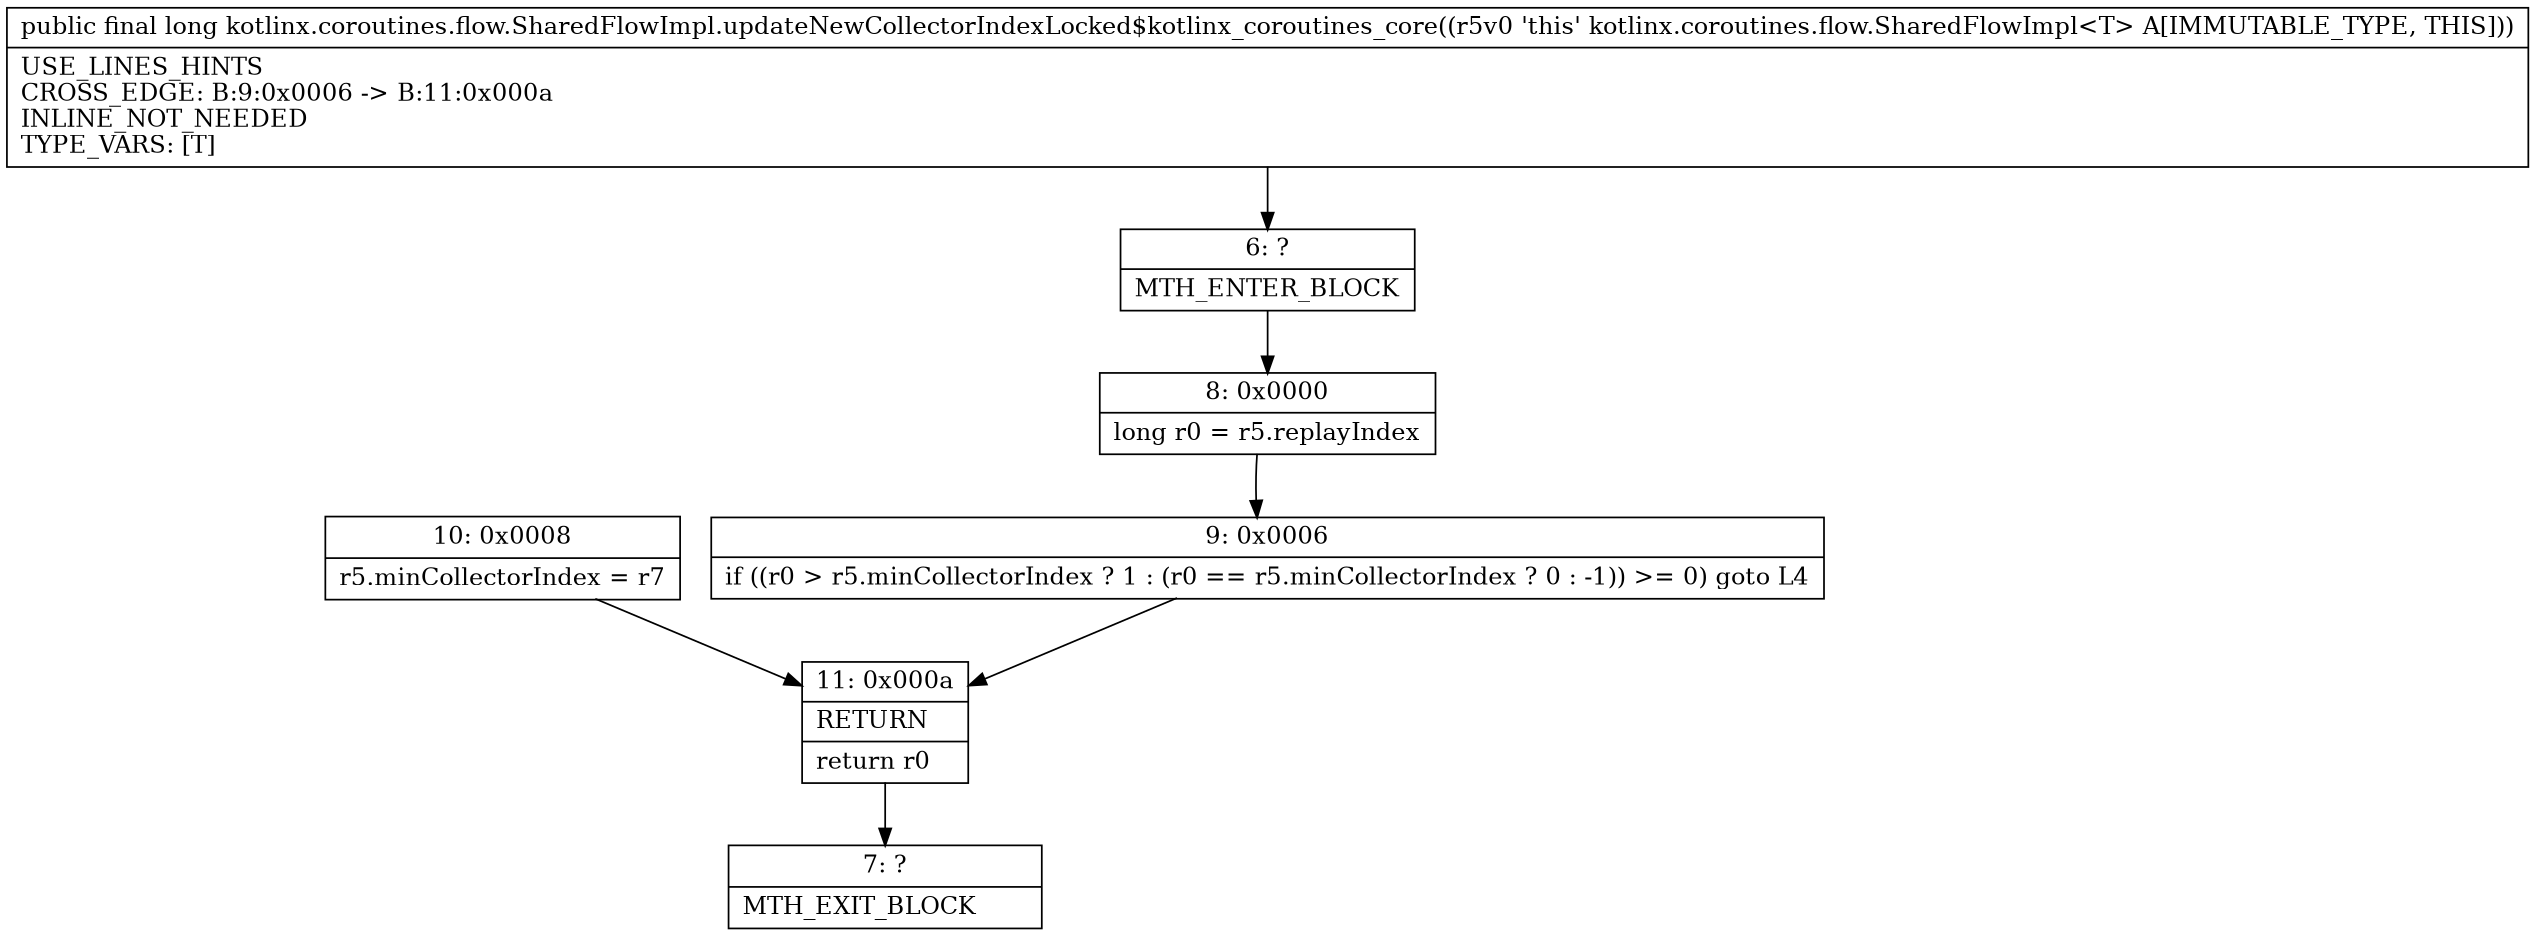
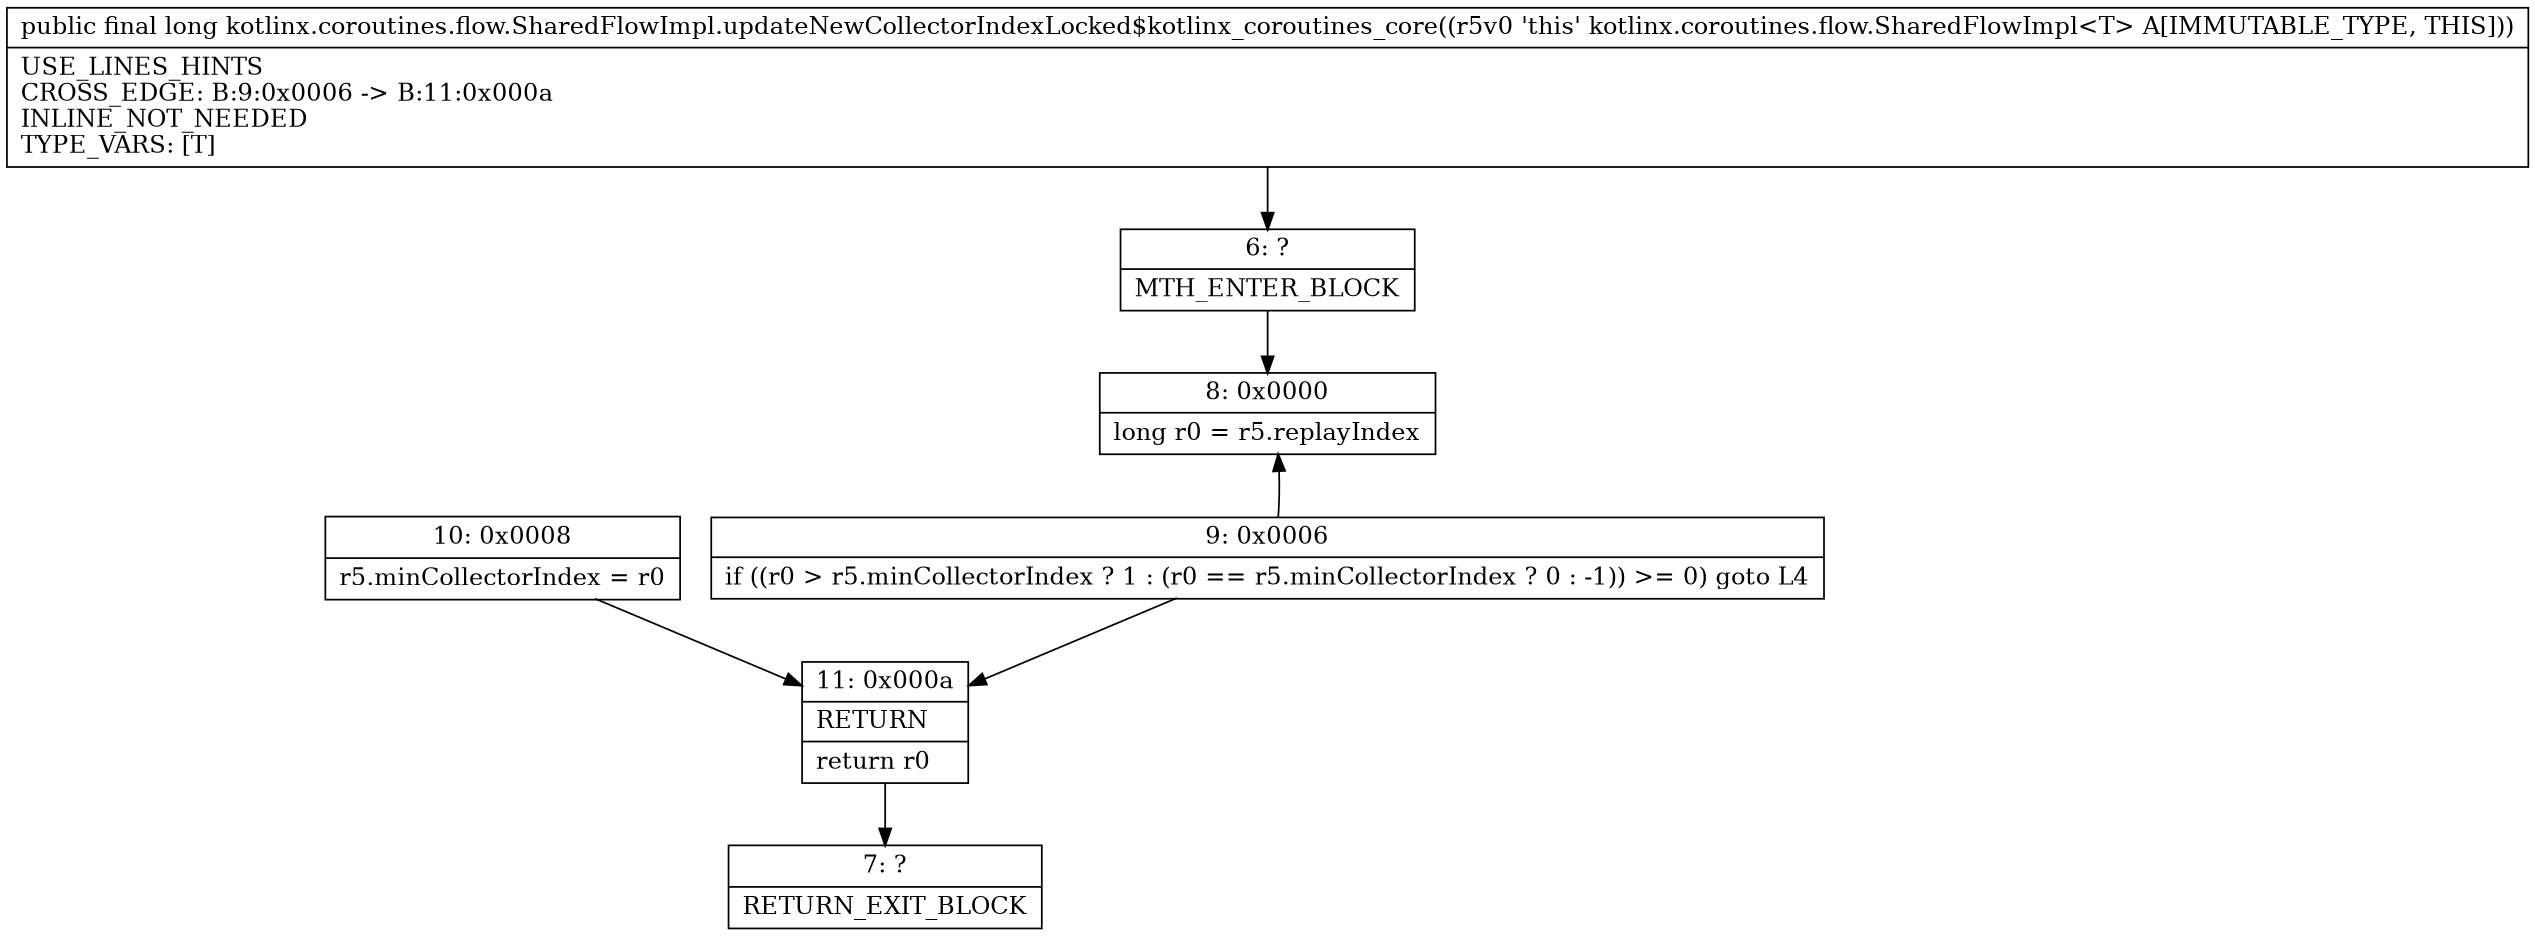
edge "8: 0x0000" -> "9: 0x0006": reversed
node "10: 0x0008": text "r5.minCollectorIndex = r7" -> "r5.minCollectorIndex = r0"
node "7: ?": text "MTH_EXIT_BLOCK" -> "RETURN_EXIT_BLOCK"
